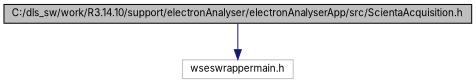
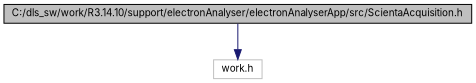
node "wseswrappermain.h": label "wseswrappermain.h" -> "work.h"
